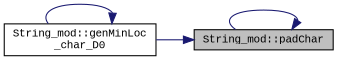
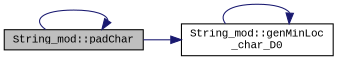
edge "String_mod::genMinLoc _char_D0" -> "String_mod::padChar": reversed
